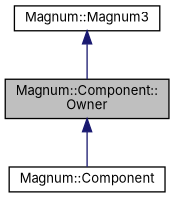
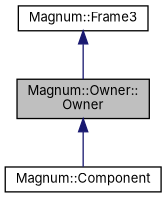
node "Magnum::Magnum3": label "Magnum::Magnum3" -> "Magnum::Frame3"
node "Magnum::Component:: Owner": label "Magnum::Component:: Owner" -> "Magnum::Owner:: Owner"
